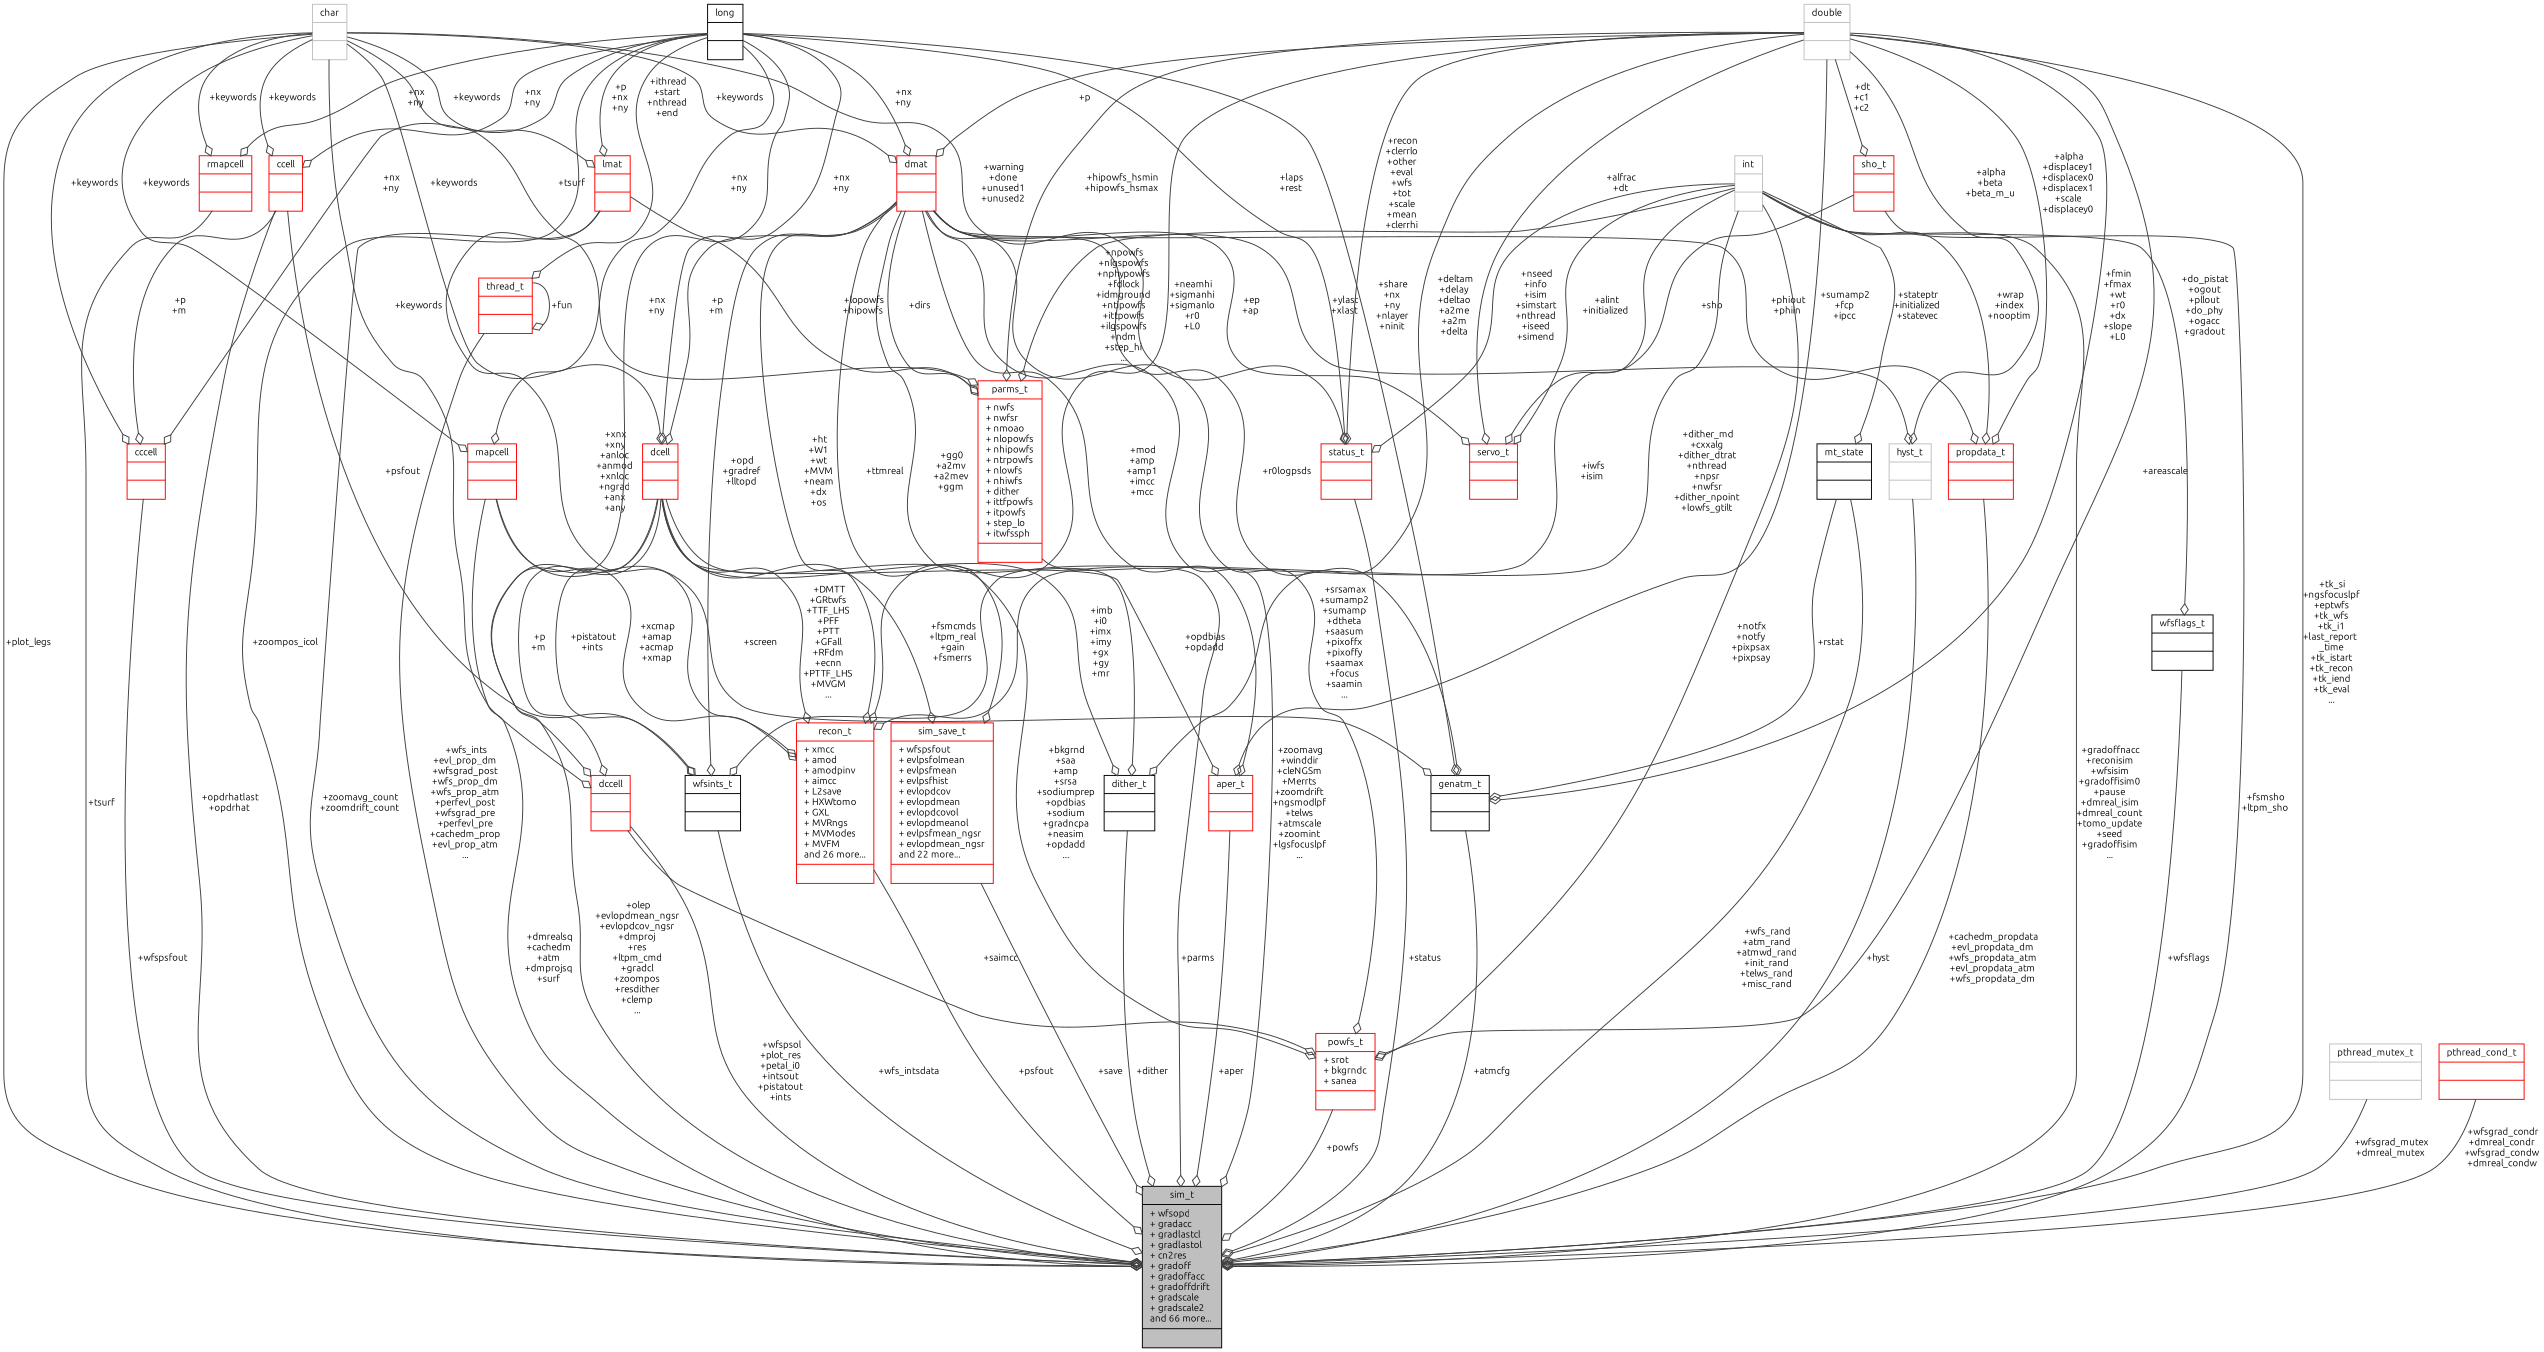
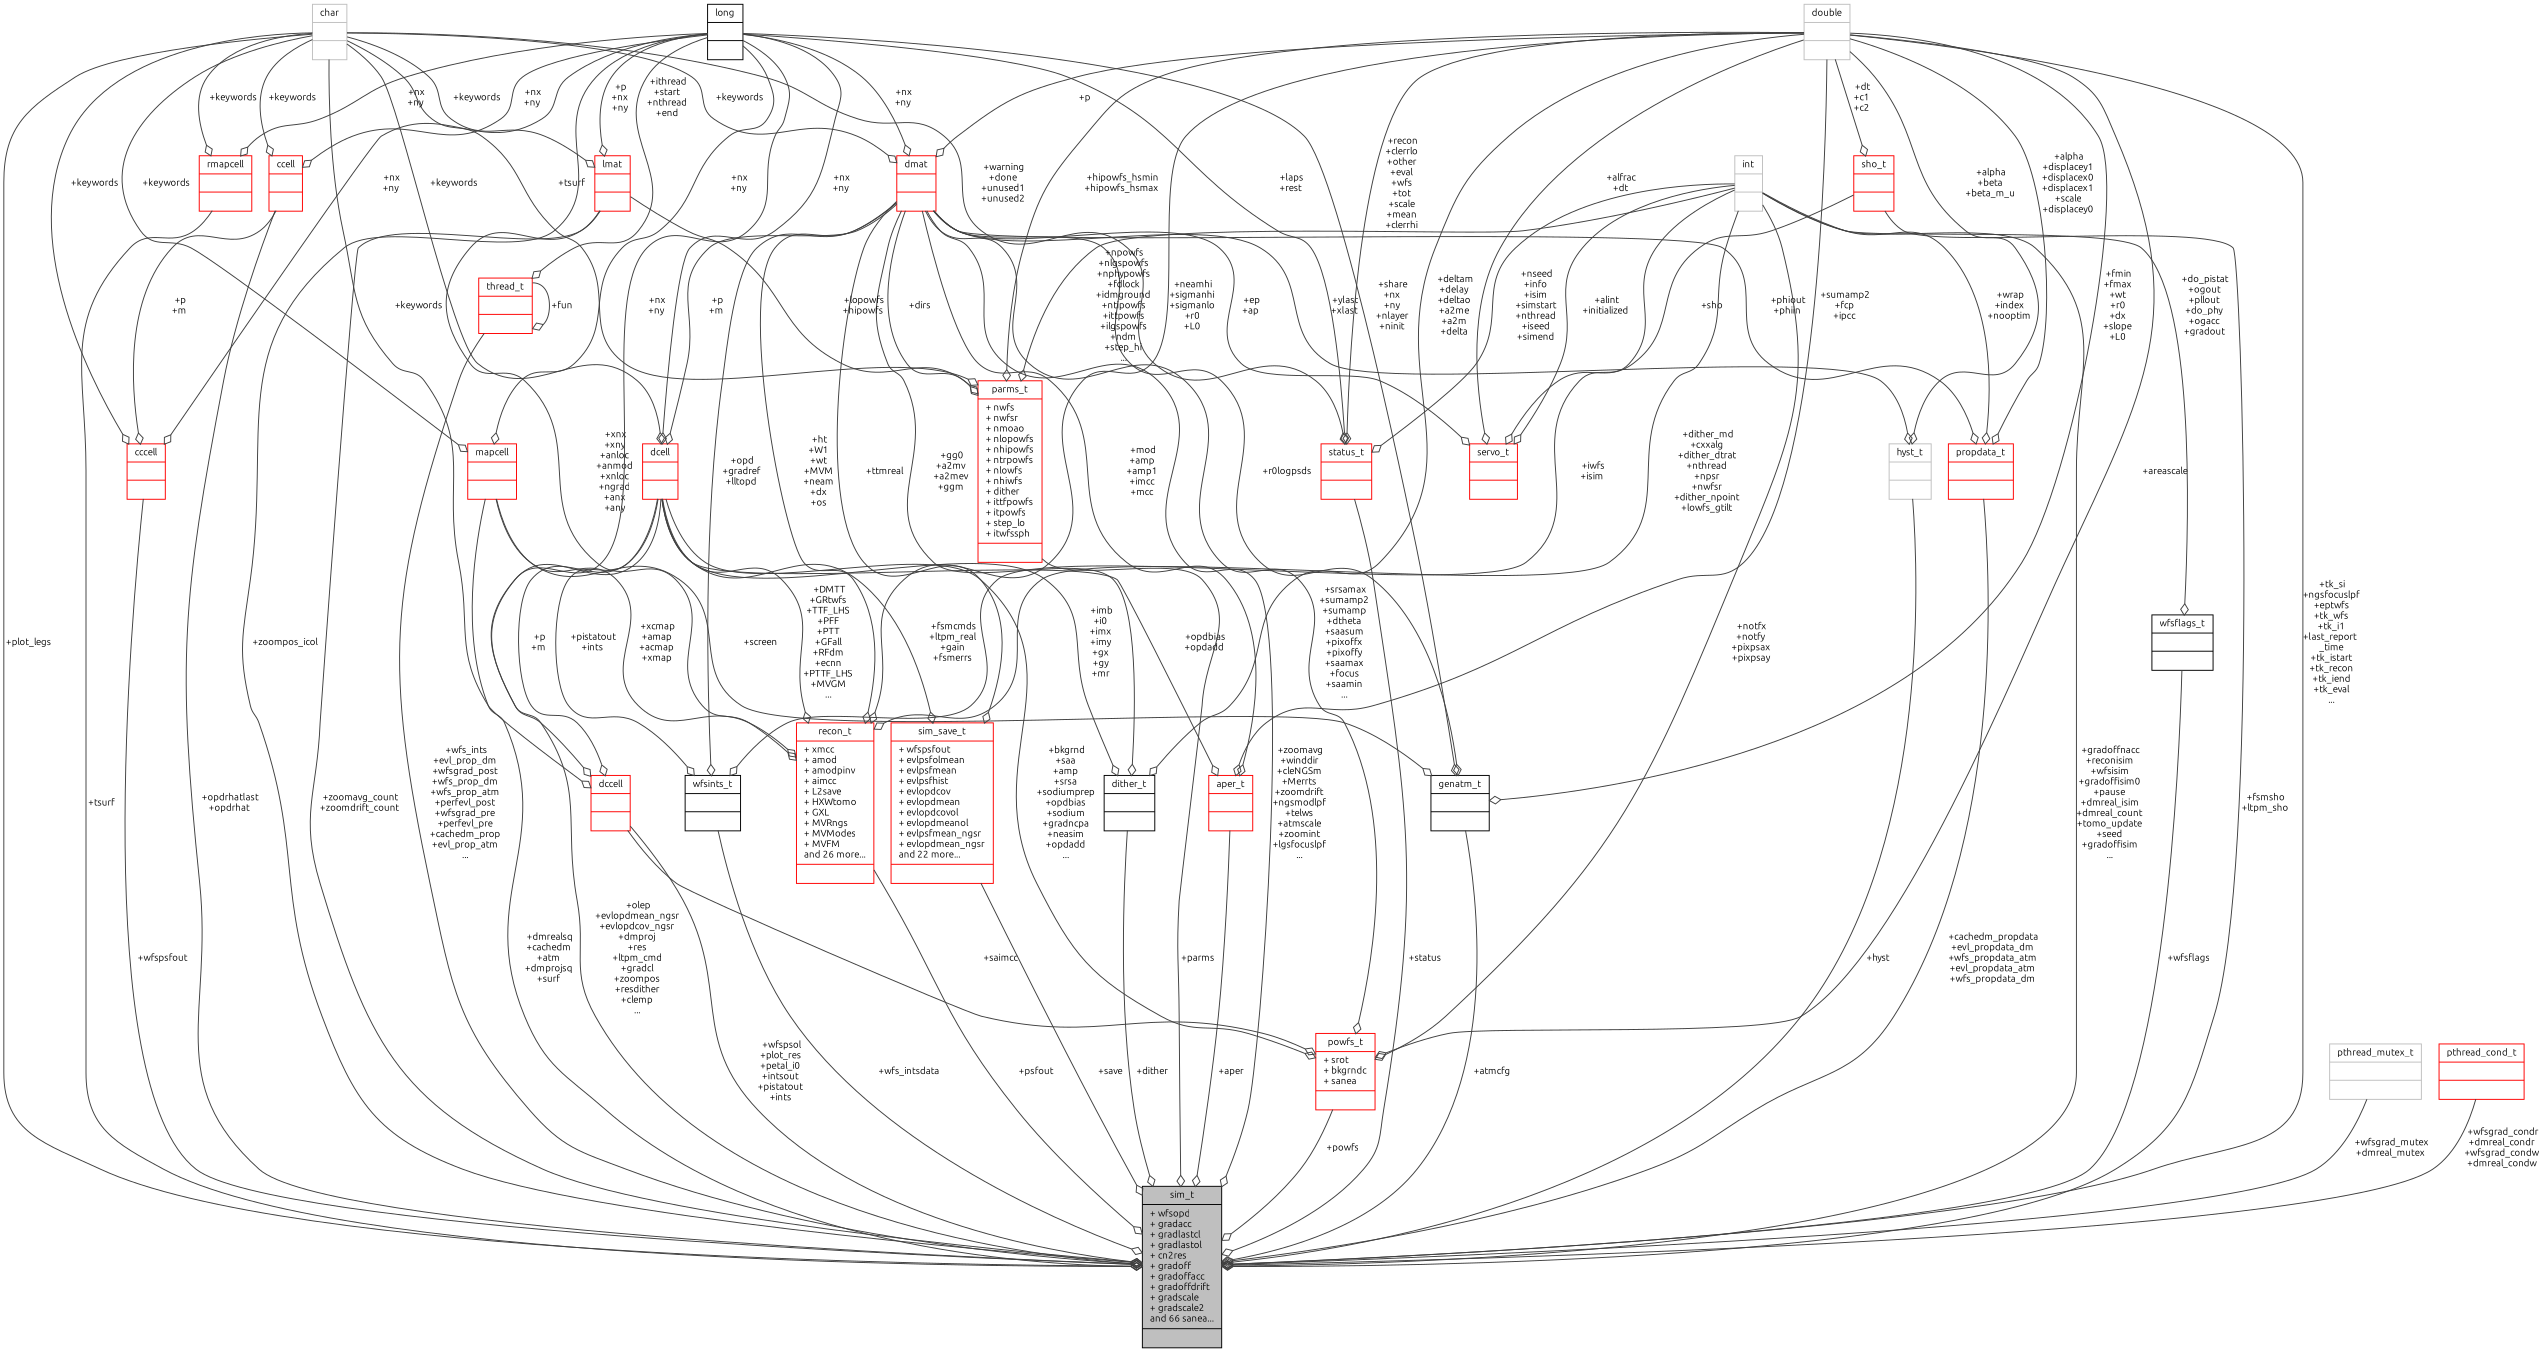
node "mt_state": removed
edge "ccell" -> "wfsints_t": removed, label "+psfout"
node "sim_t": text "and 66 more..." -> "and 66 sanea..."
